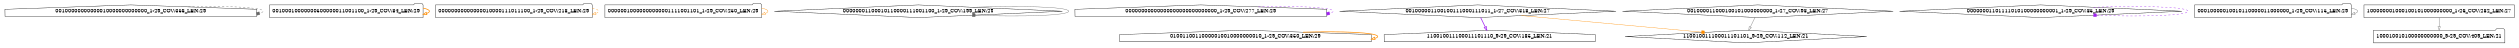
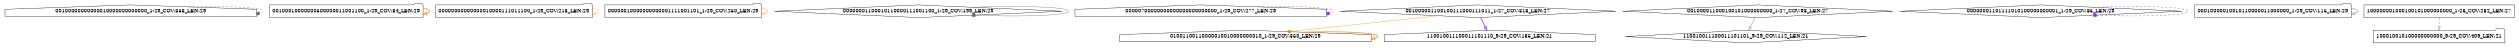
node "00000000000000000000000000000_1-29_COV:277_LEN:29": label "00000000000000000000000000000_1-29_COV:277_LEN:29" -> "00000700000000000000000000000_1-29_COV:277_LEN:29"
edge "100000001000100101000000000_1-26_COV:282_LEN:27" -> "100010010100000000000_9-29_COV:409_LEN:21": style solid -> dashed
edge "001000001100100111000111011_1-27_COV:318_LEN:27" -> "110010011100011101101_9-29_COV:112_LEN:21": now "001000001100100111000111011_1-27_COV:318_LEN:27" -> "01001100110000010010000000010_1-29_COV:350_LEN:29"
